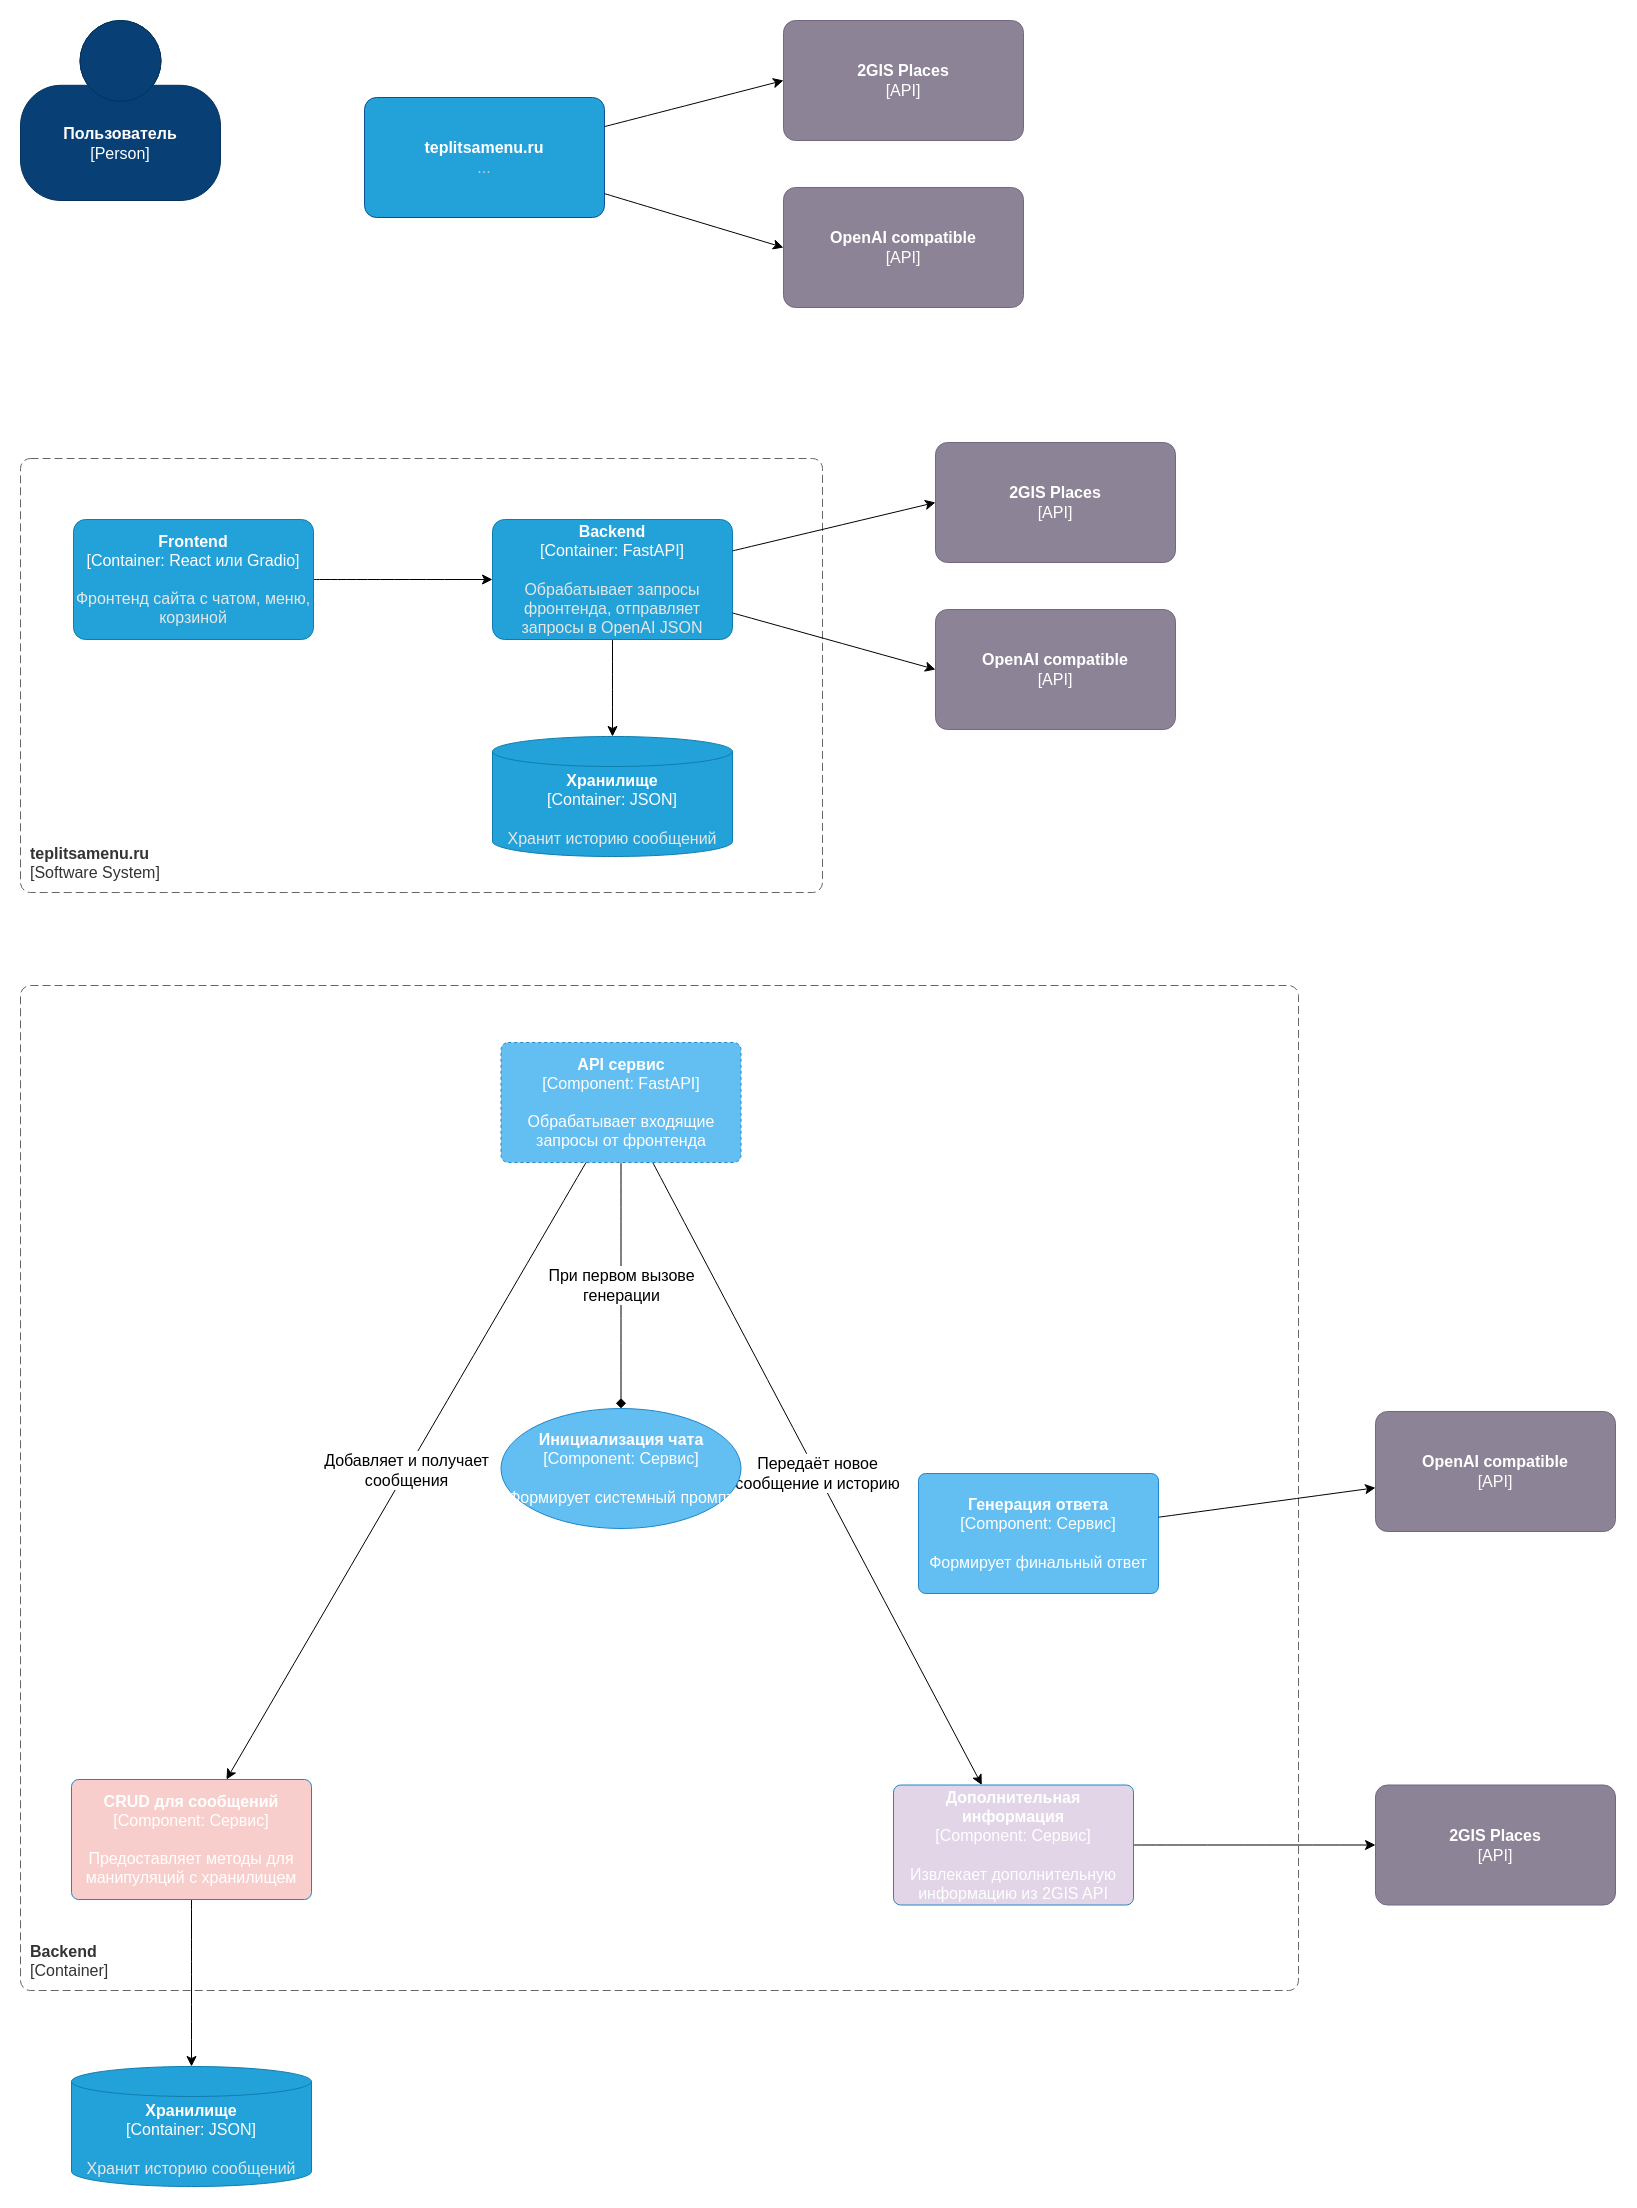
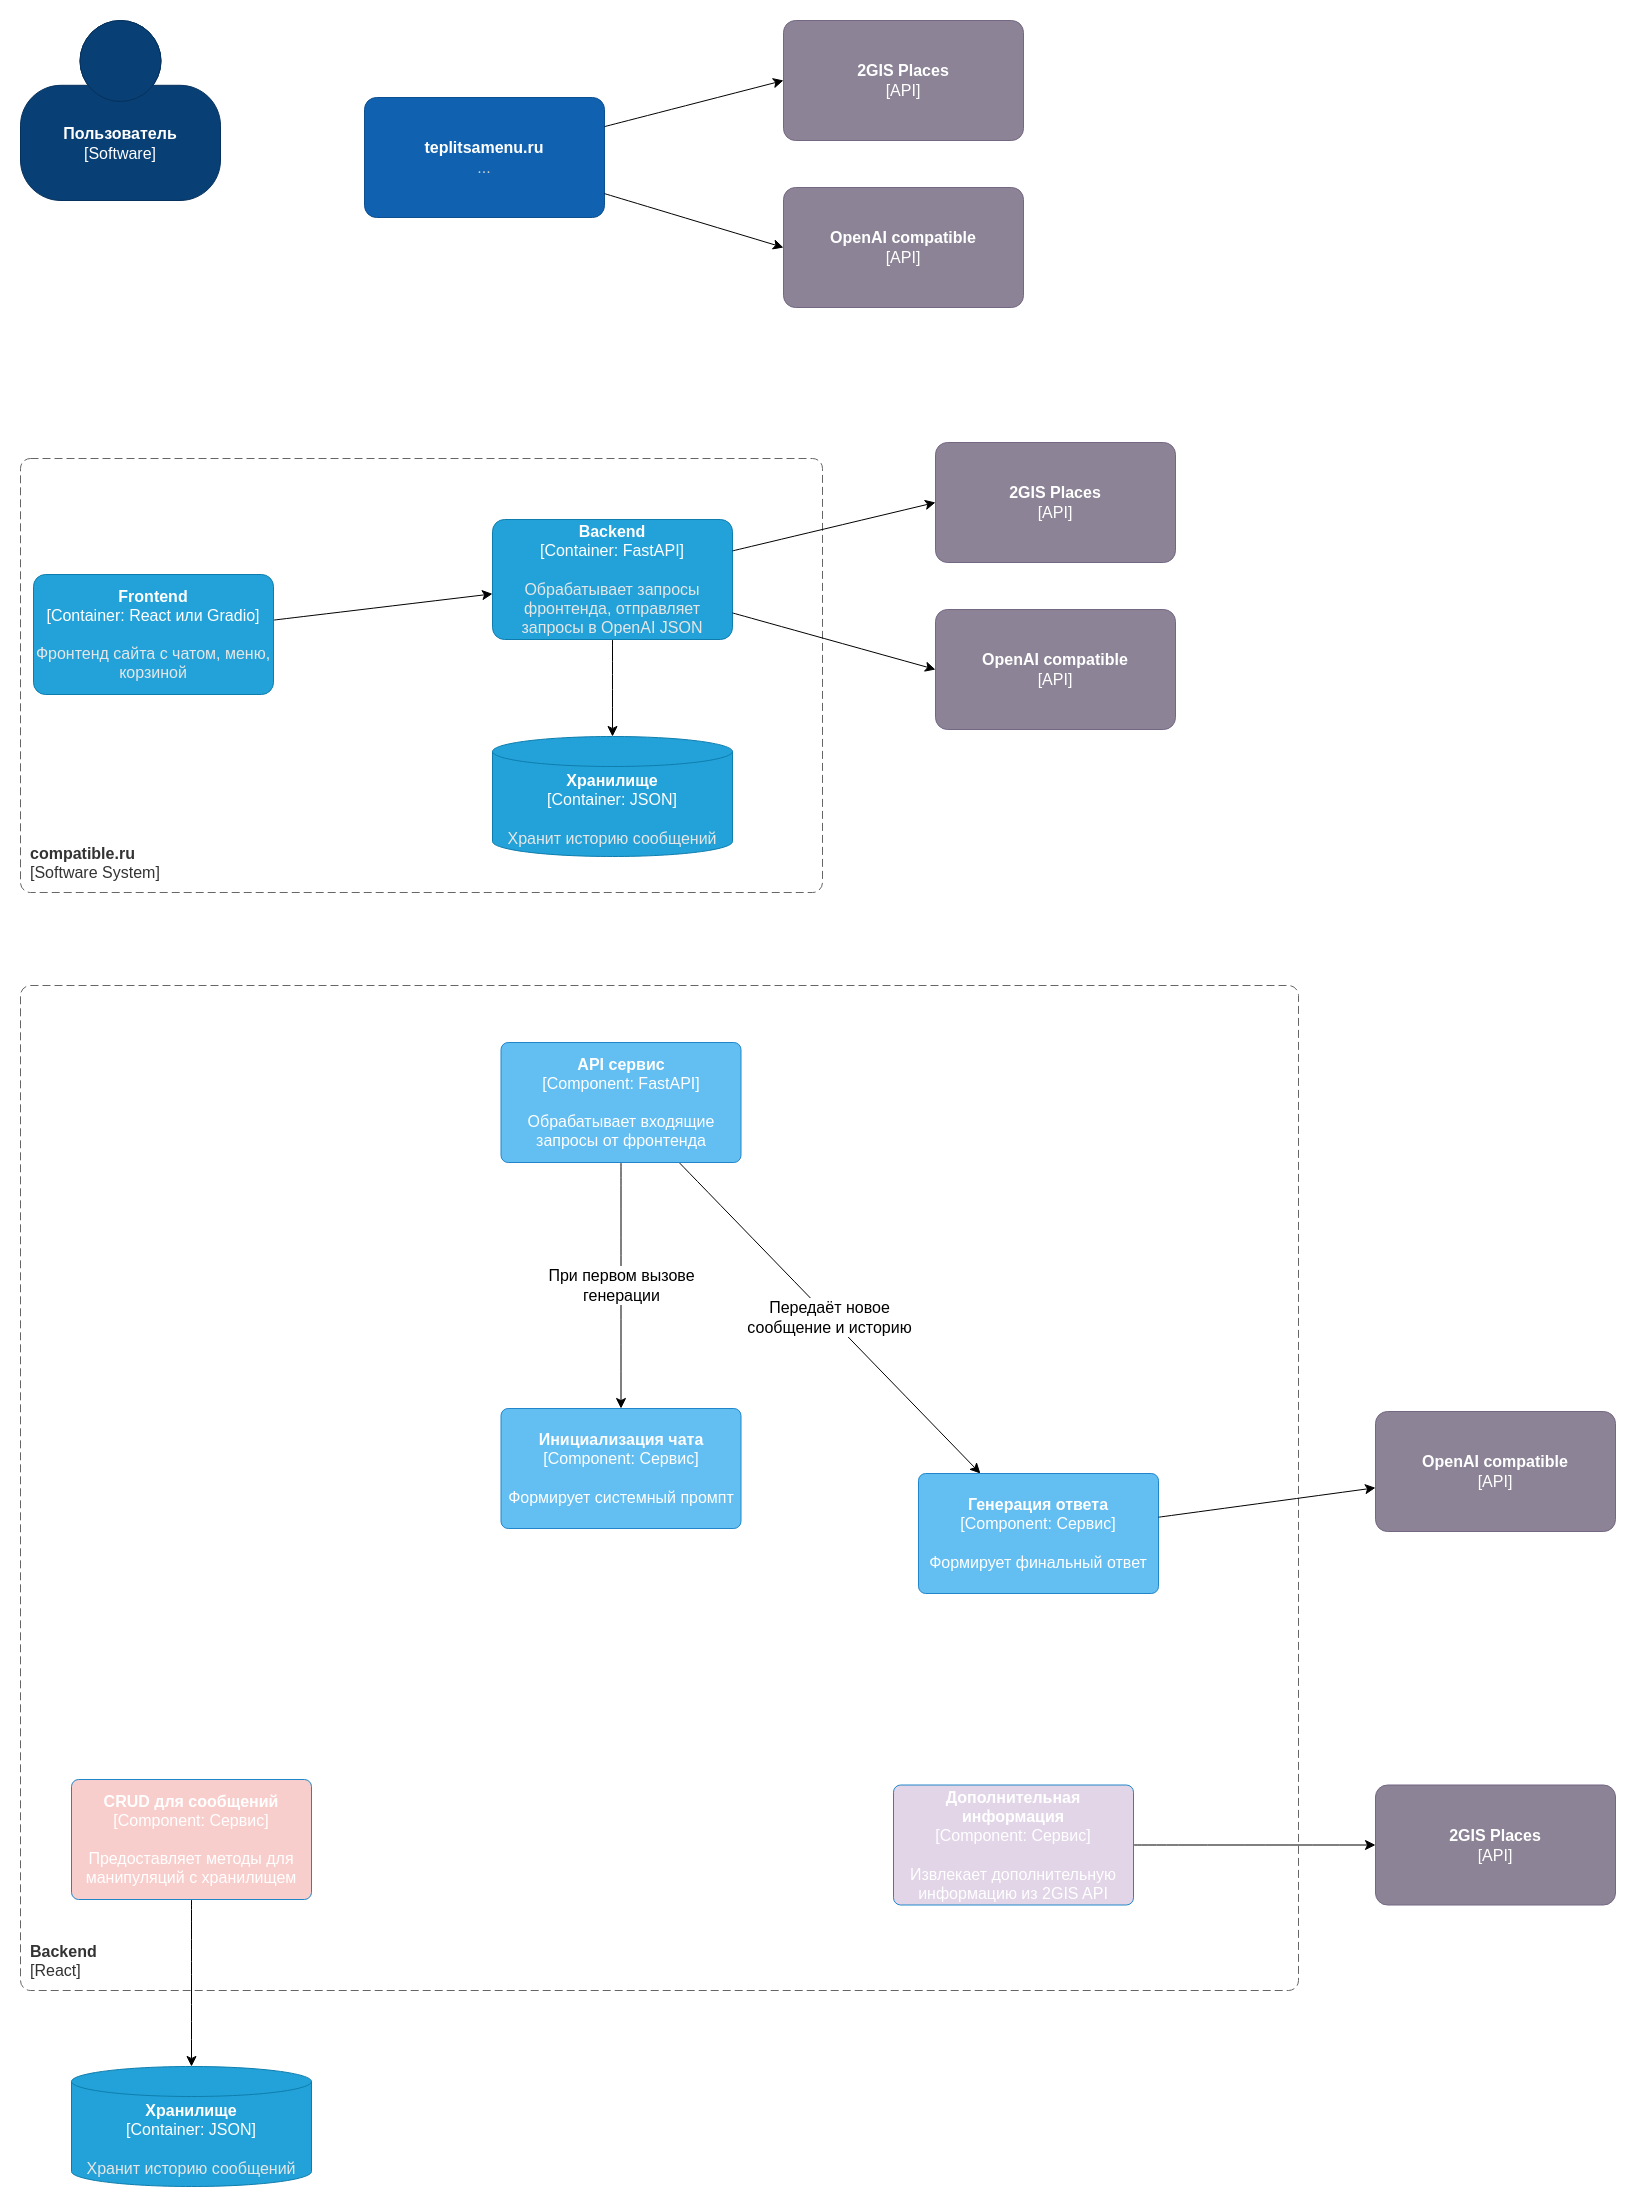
node "Пользователь [Person]": label "Пользователь [Person]" -> "Пользователь [Software]"
node "teplitsamenu.ru ...": fillcolor #23a2d9 -> #1061b0
node "Frontend [Container: React или Gradio] Фронтенд сайта с чатом, меню, корзиной": moved (194, 580) -> (154, 635)
node "teplitsamenu.ru [Software System]": label "teplitsamenu.ru [Software System]" -> "compatible.ru [Software System]"
node "API сервис [Component: FastAPI] Обрабатывает входящие запросы от фронтенда": style dashed -> solid
edge "API сервис [Component: FastAPI] Обрабатывает входящие запросы от фронтенда" -> "CRUD для сообщений [Component: Сервис] Предоставляет методы для манипуляций с хранилищем": removed, label "Добавляет и получает сообщения"
edge "API сервис [Component: FastAPI] Обрабатывает входящие запросы от фронтенда" -> "Дополнительная информация [Component: Сервис] Извлекает дополнительную информацию из 2GIS API": now "API сервис [Component: FastAPI] Обрабатывает входящие запросы от фронтенда" -> "Генерация ответа [Component: Сервис] Формирует финальный ответ"
edge "API сервис [Component: FastAPI] Обрабатывает входящие запросы от фронтенда" -> "Инициализация чата [Component: Сервис] Формирует системный промпт": arrowhead diamond -> classic
node "Инициализация чата [Component: Сервис] Формирует системный промпт": shape ellipse -> rounded rectangle
node "Backend [Container]": label "Backend [Container]" -> "Backend [React]"
